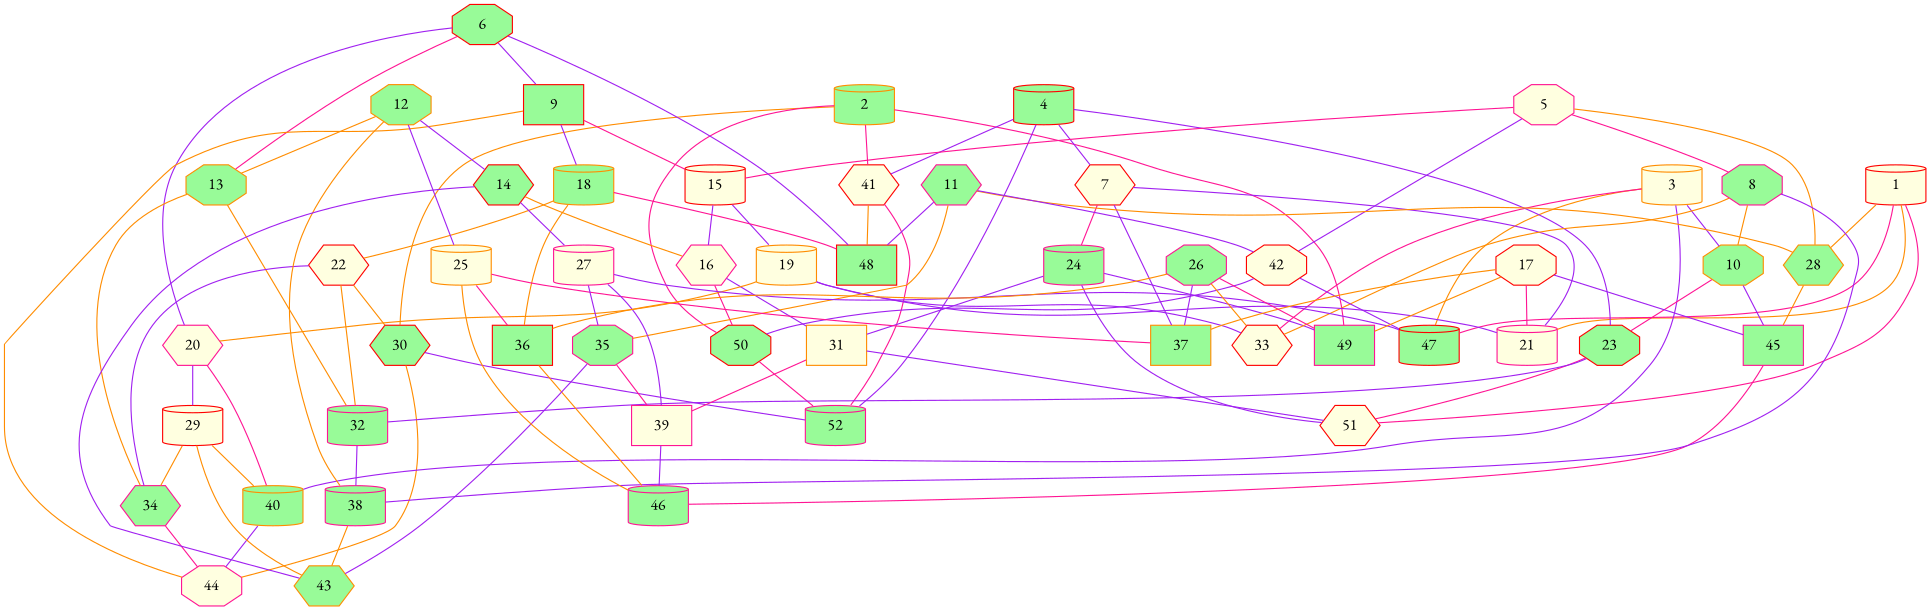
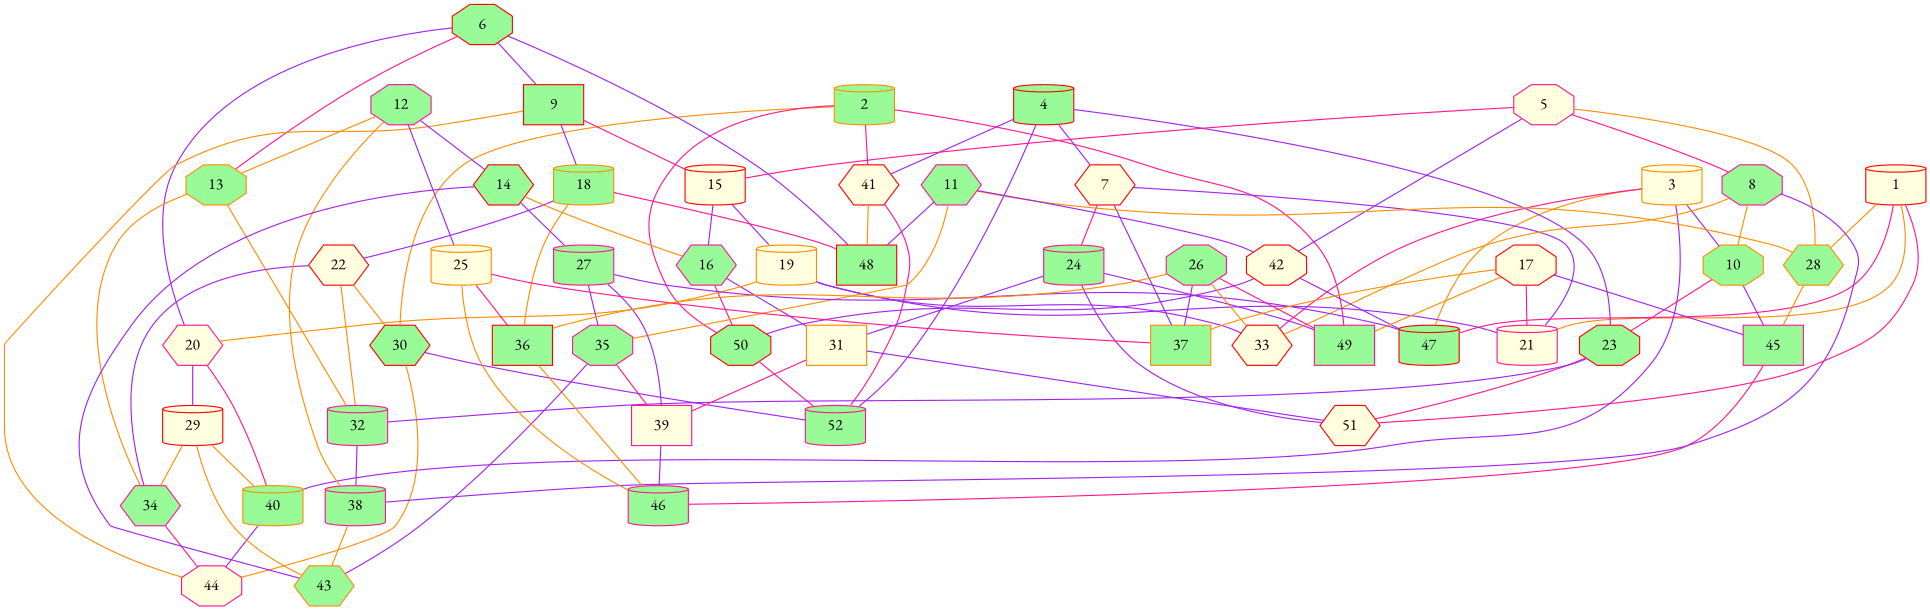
node "12": color darkorange -> deeppink
edge "18" -- "22": color darkorange -> purple
node "27": fillcolor lightyellow -> palegreen
node "16": fillcolor lightyellow -> palegreen
